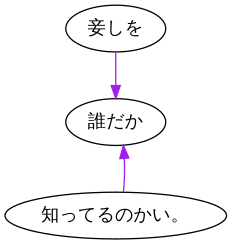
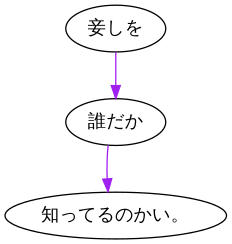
edge "知ってるのかい。" -> "誰だか": reversed
